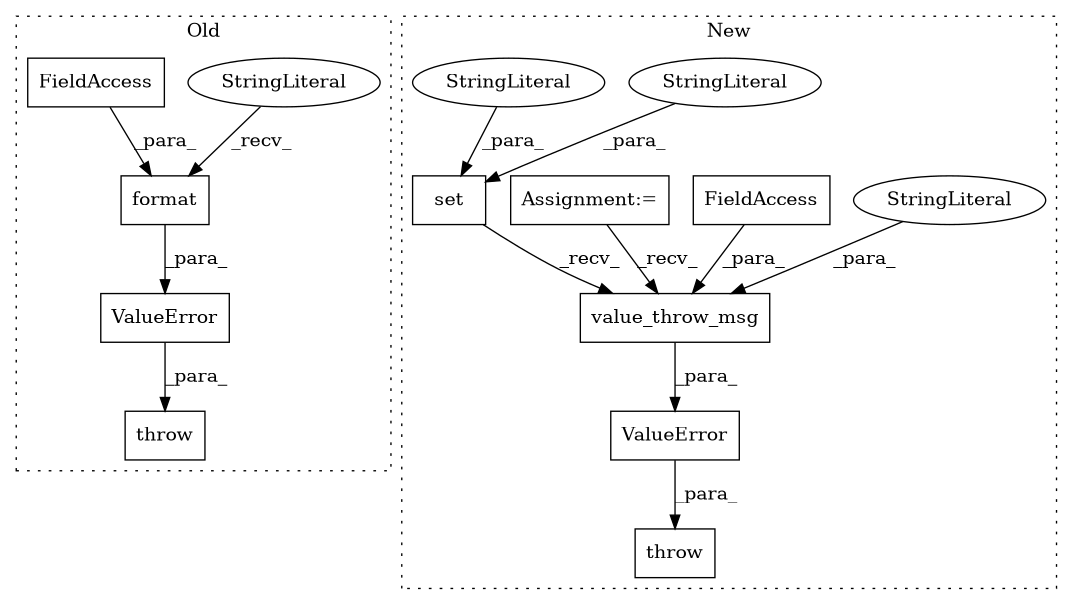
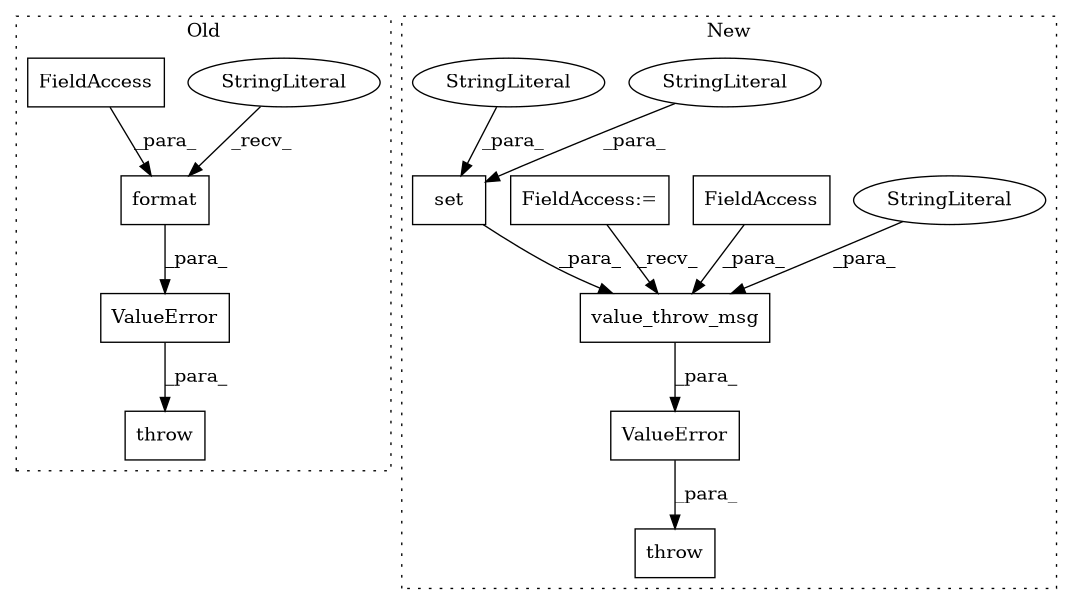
node "Assignment:=": label "Assignment:=" -> "FieldAccess:="
edge "set" -> "value_throw_msg": label "_recv_" -> "_para_"
